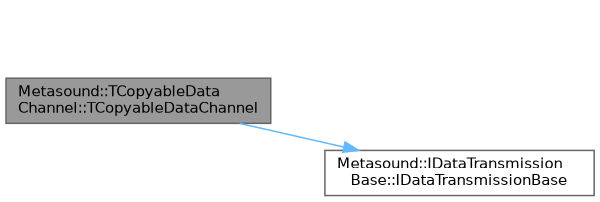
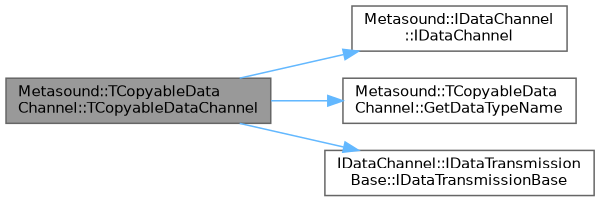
node "Metasound::IDataChannel ::IDataChannel": added
node "Metasound::TCopyableData Channel::GetDataTypeName": added
node "Metasound::IDataTransmission Base::IDataTransmissionBase": label "Metasound::IDataTransmission Base::IDataTransmissionBase" -> "IDataChannel::IDataTransmission Base::IDataTransmissionBase"
